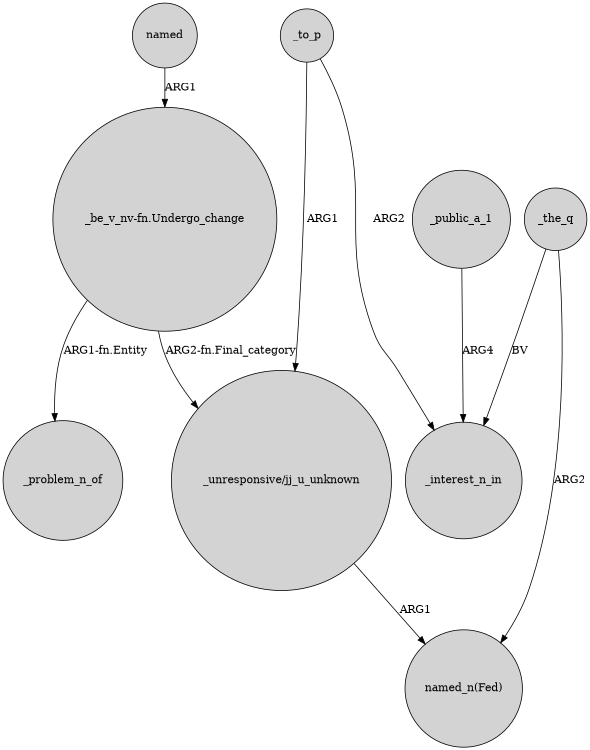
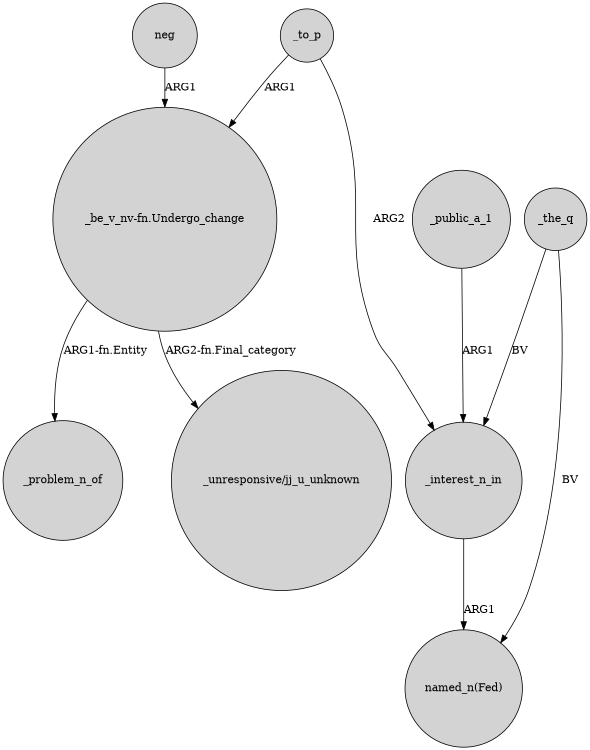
node "named": label "named" -> "neg"
edge "_to_p" -> "_unresponsive/jj_u_unknown": now "_to_p" -> "_be_v_nv-fn.Undergo_change"
edge "_public_a_1" -> "_interest_n_in": label "ARG4" -> "ARG1"
edge "_the_q" -> "named_n(Fed)": label "ARG2" -> "BV"
edge "_unresponsive/jj_u_unknown" -> "named_n(Fed)": now "_interest_n_in" -> "named_n(Fed)"
